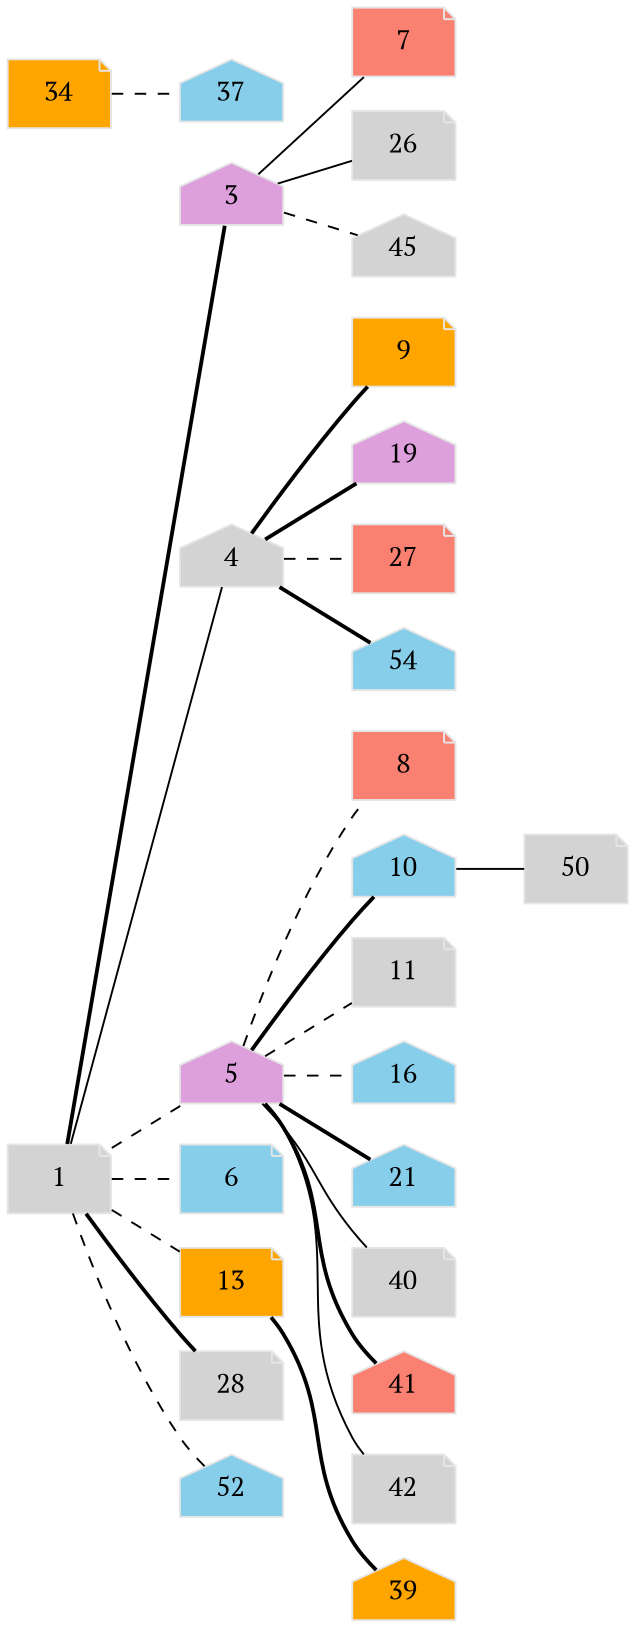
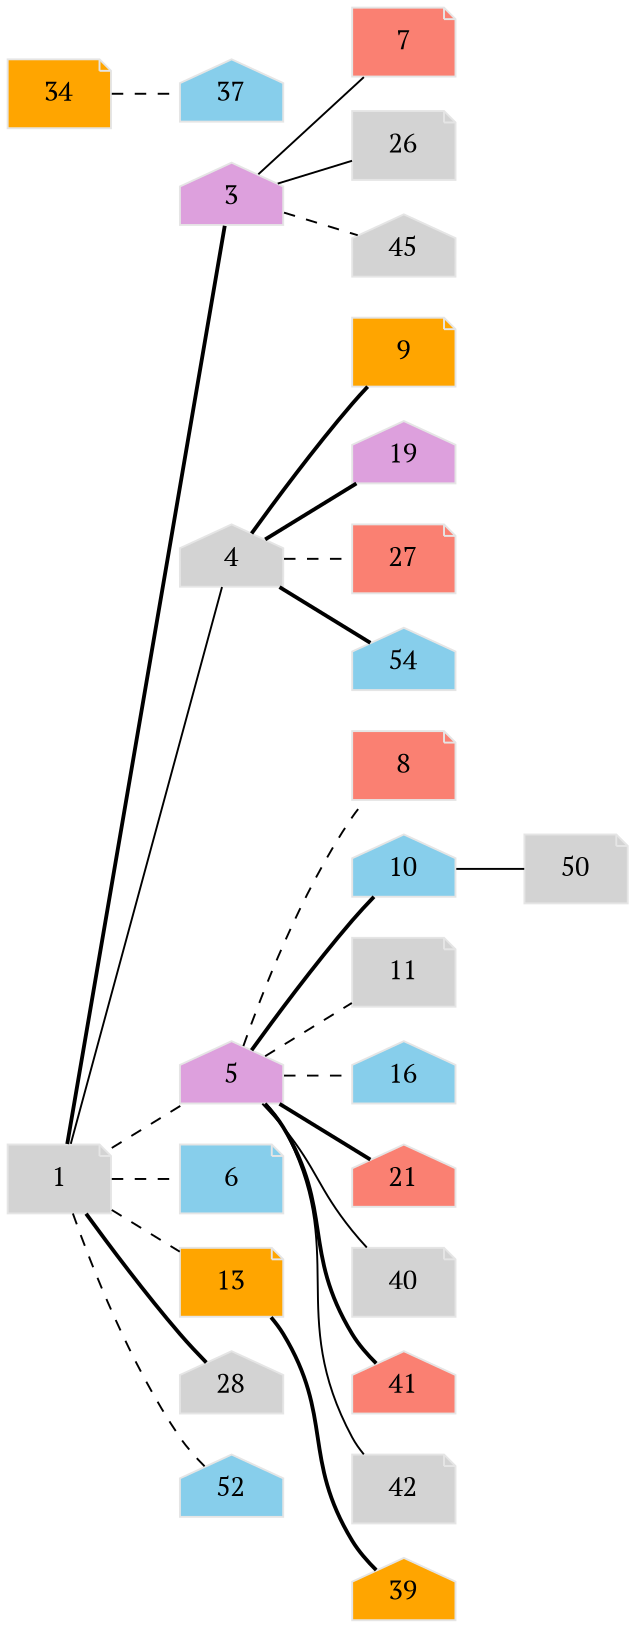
node "21": fillcolor skyblue -> salmon
node "28": shape note -> house
